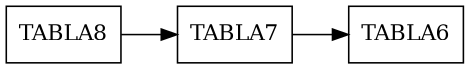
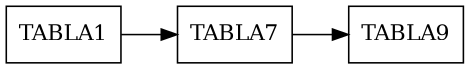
node "TABLA8": label "TABLA8" -> "TABLA1"
node "TABLA6": label "TABLA6" -> "TABLA9"
